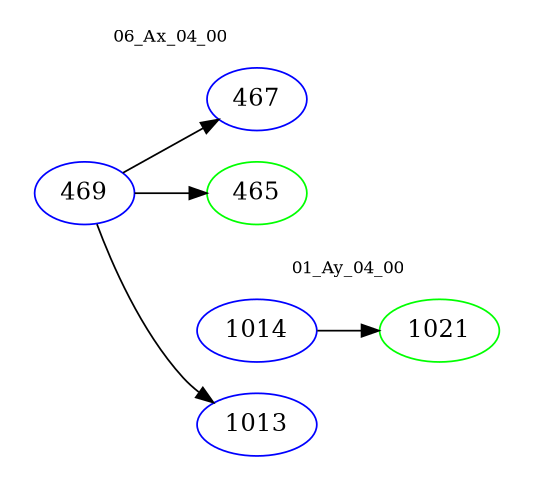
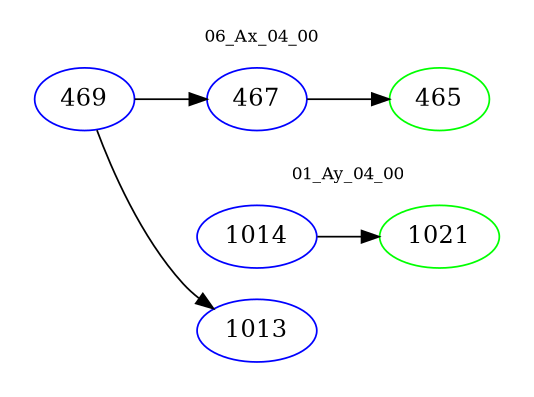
edge "469" -> "465": now "467" -> "465"
